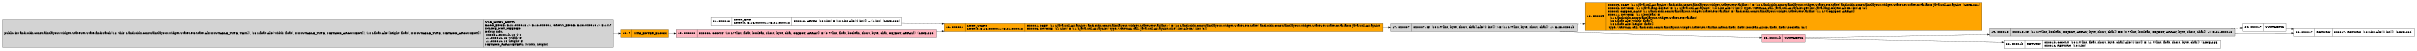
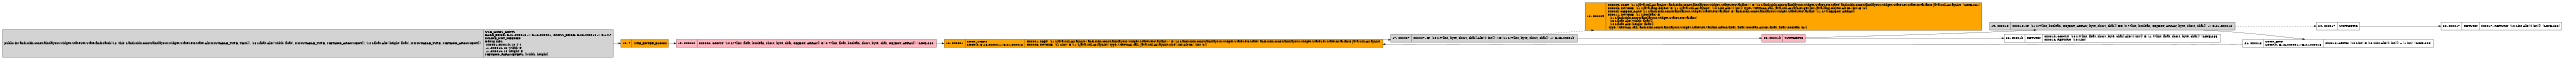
edge "19: 0x0015" -> "20: 0x0017": now "19: 0x0015" -> "21: 0x0018"
